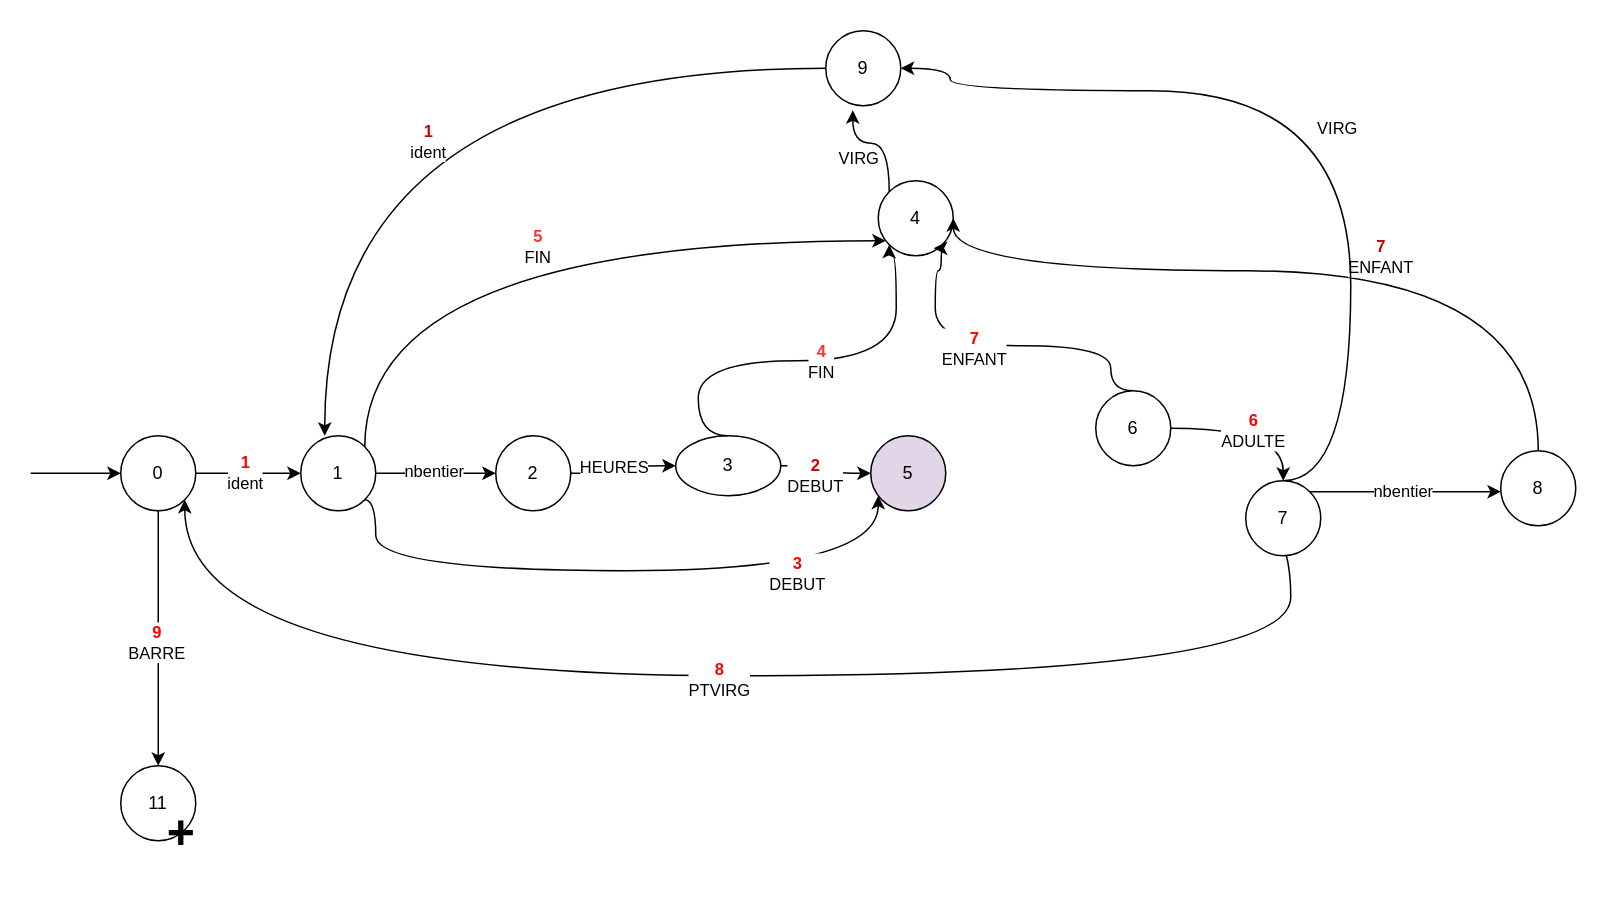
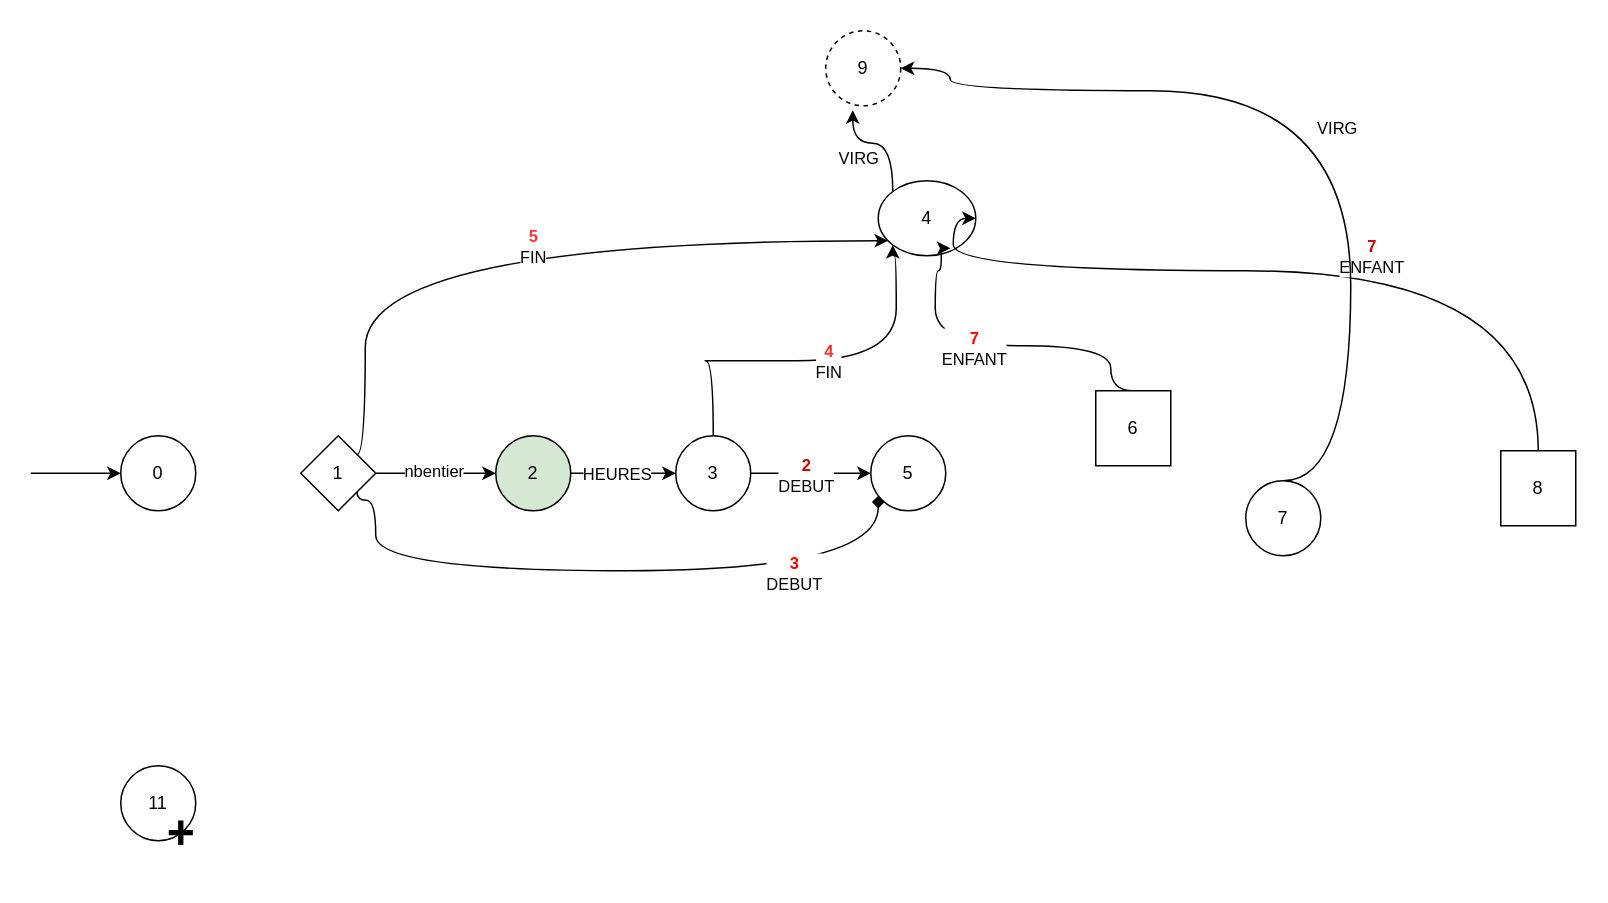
node "9": style solid -> dashed
edge "9" -> "1": removed, label "1 ident"
node "4": size 75x75 -> 98x75
node "6": shape ellipse -> rectangle
edge "6" -> "7": removed, label "6 ADULTE"
node "3": size 105x60 -> 75x75
edge "0" -> "1": removed, label "1 ident"
node "1": shape ellipse -> diamond
node "2": fillcolor #ffffff -> #d5e8d4
node "5": fillcolor #e1d5e7 -> #ffffff
node "8": shape ellipse -> rectangle
edge "7" -> "8": removed, label "nbentier"
edge "1" -> "5": arrowhead classic -> diamond
edge "0" -> "11": removed, label "9 BARRE"
edge "7" -> "0": removed, label "8 PTVIRG"
